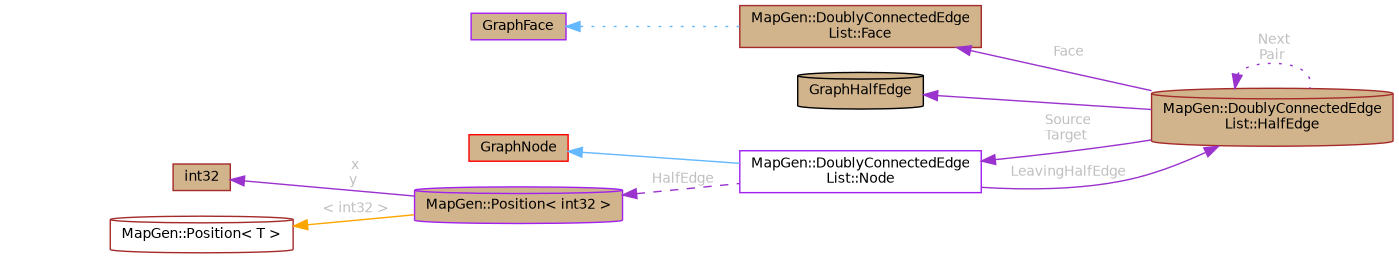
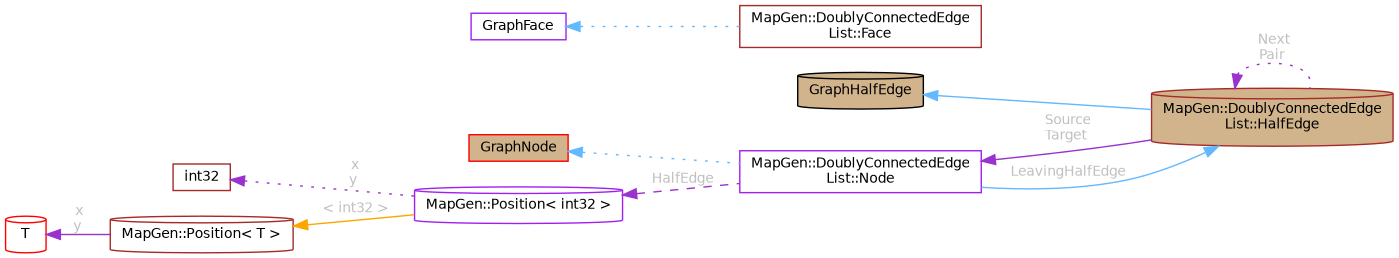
node "GraphFace": fillcolor tan -> white
node "MapGen::DoublyConnectedEdge List::Face": fillcolor tan -> white
edge "MapGen::DoublyConnectedEdge List::HalfEdge" -> "MapGen::DoublyConnectedEdge List::Face": removed, label "Face"
edge "MapGen::DoublyConnectedEdge List::HalfEdge" -> "GraphHalfEdge": color darkorchid3 -> steelblue1
edge "MapGen::DoublyConnectedEdge List::Node" -> "GraphNode": style solid -> dotted
node "int32": fillcolor tan -> white
edge "MapGen::DoublyConnectedEdge List::Node" -> "MapGen::DoublyConnectedEdge List::HalfEdge": color darkorchid3 -> steelblue1
edge "MapGen::Position< int32 >" -> "int32": style solid -> dotted
node "MapGen::Position< int32 >": fillcolor tan -> white
node "T": added
